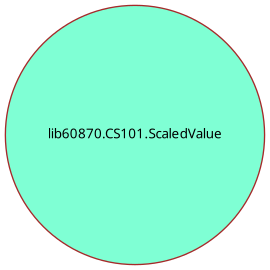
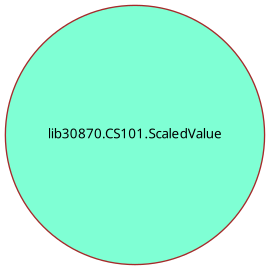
node "lib60870.CS101.ScaledValue": label "lib60870.CS101.ScaledValue" -> "lib30870.CS101.ScaledValue"
